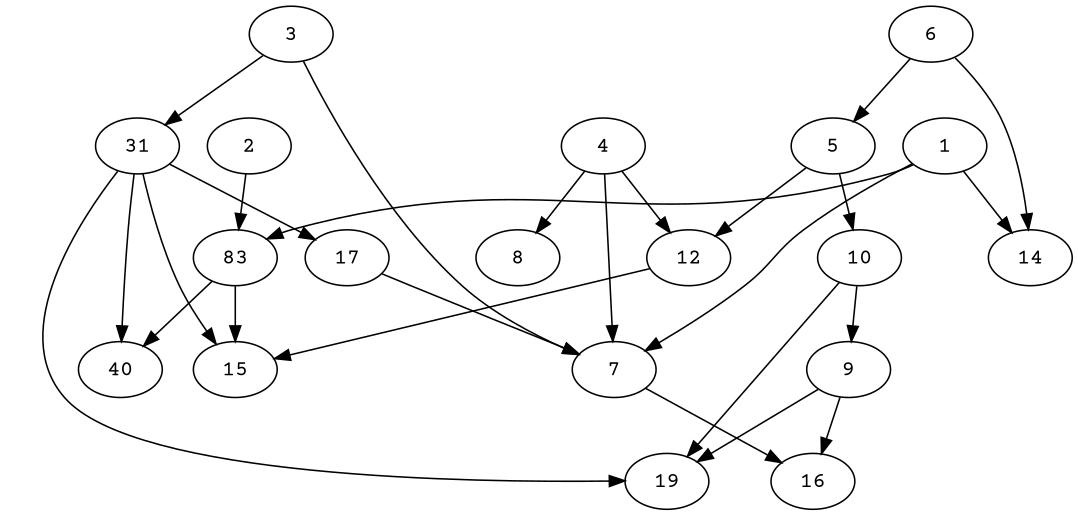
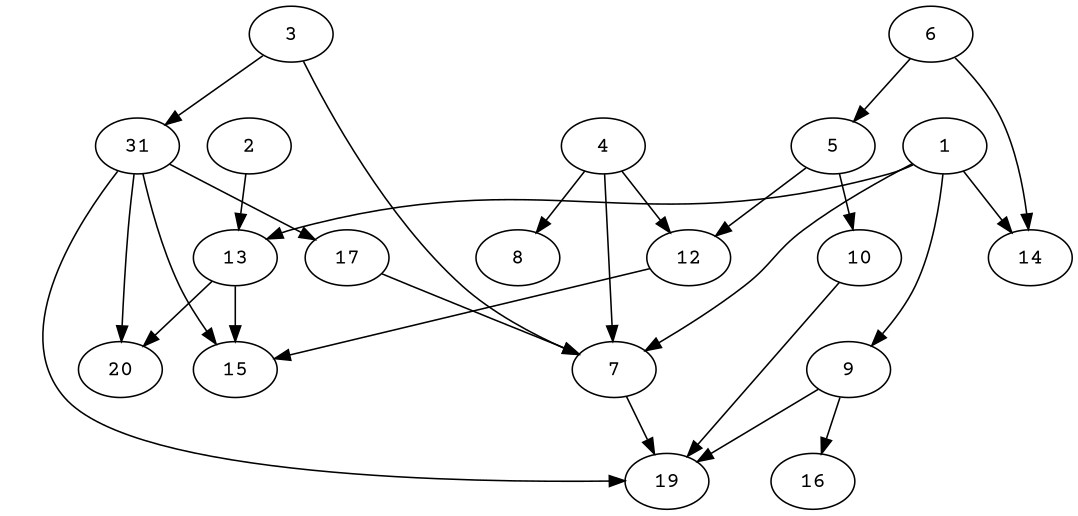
node "83": label "83" -> "13"
edge "10" -> "9": now "1" -> "9"
node "40": label "40" -> "20"
edge "7" -> "16": now "7" -> "19"
